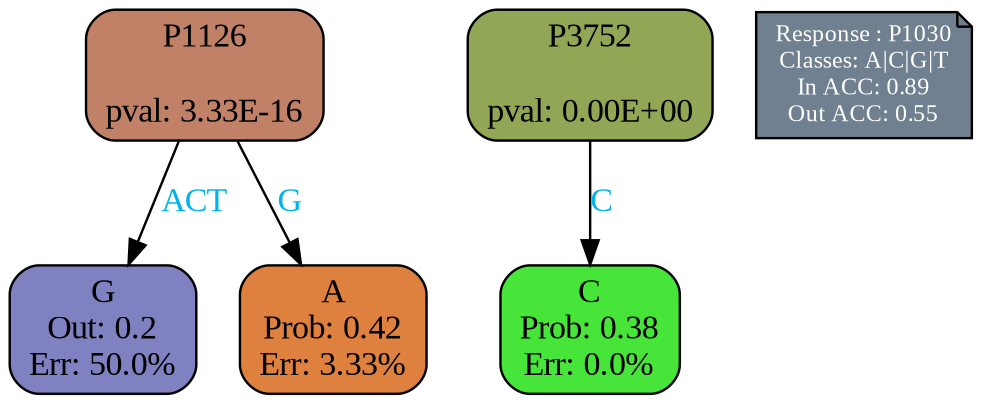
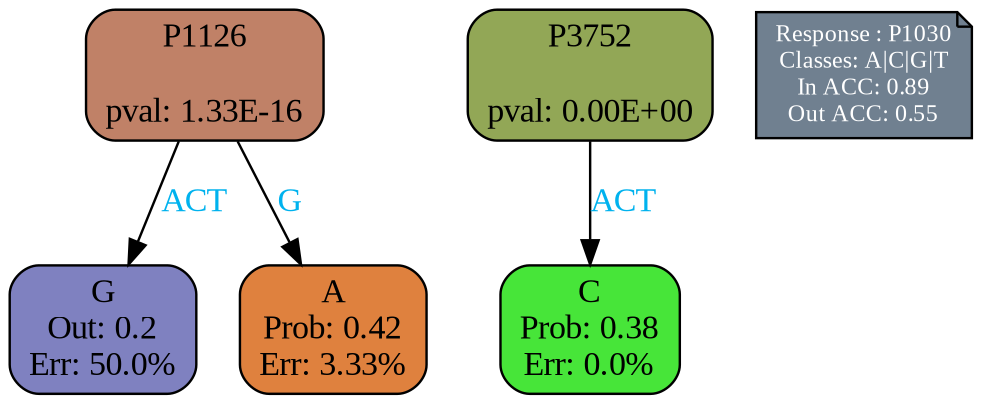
node "P1126 pval: 3.33E-16": label "P1126 pval: 3.33E-16" -> "P1126 pval: 1.33E-16"
edge "P3752 pval: 0.00E+00" -> "C Prob: 0.38 Err: 0.0%": label "C" -> "ACT"
